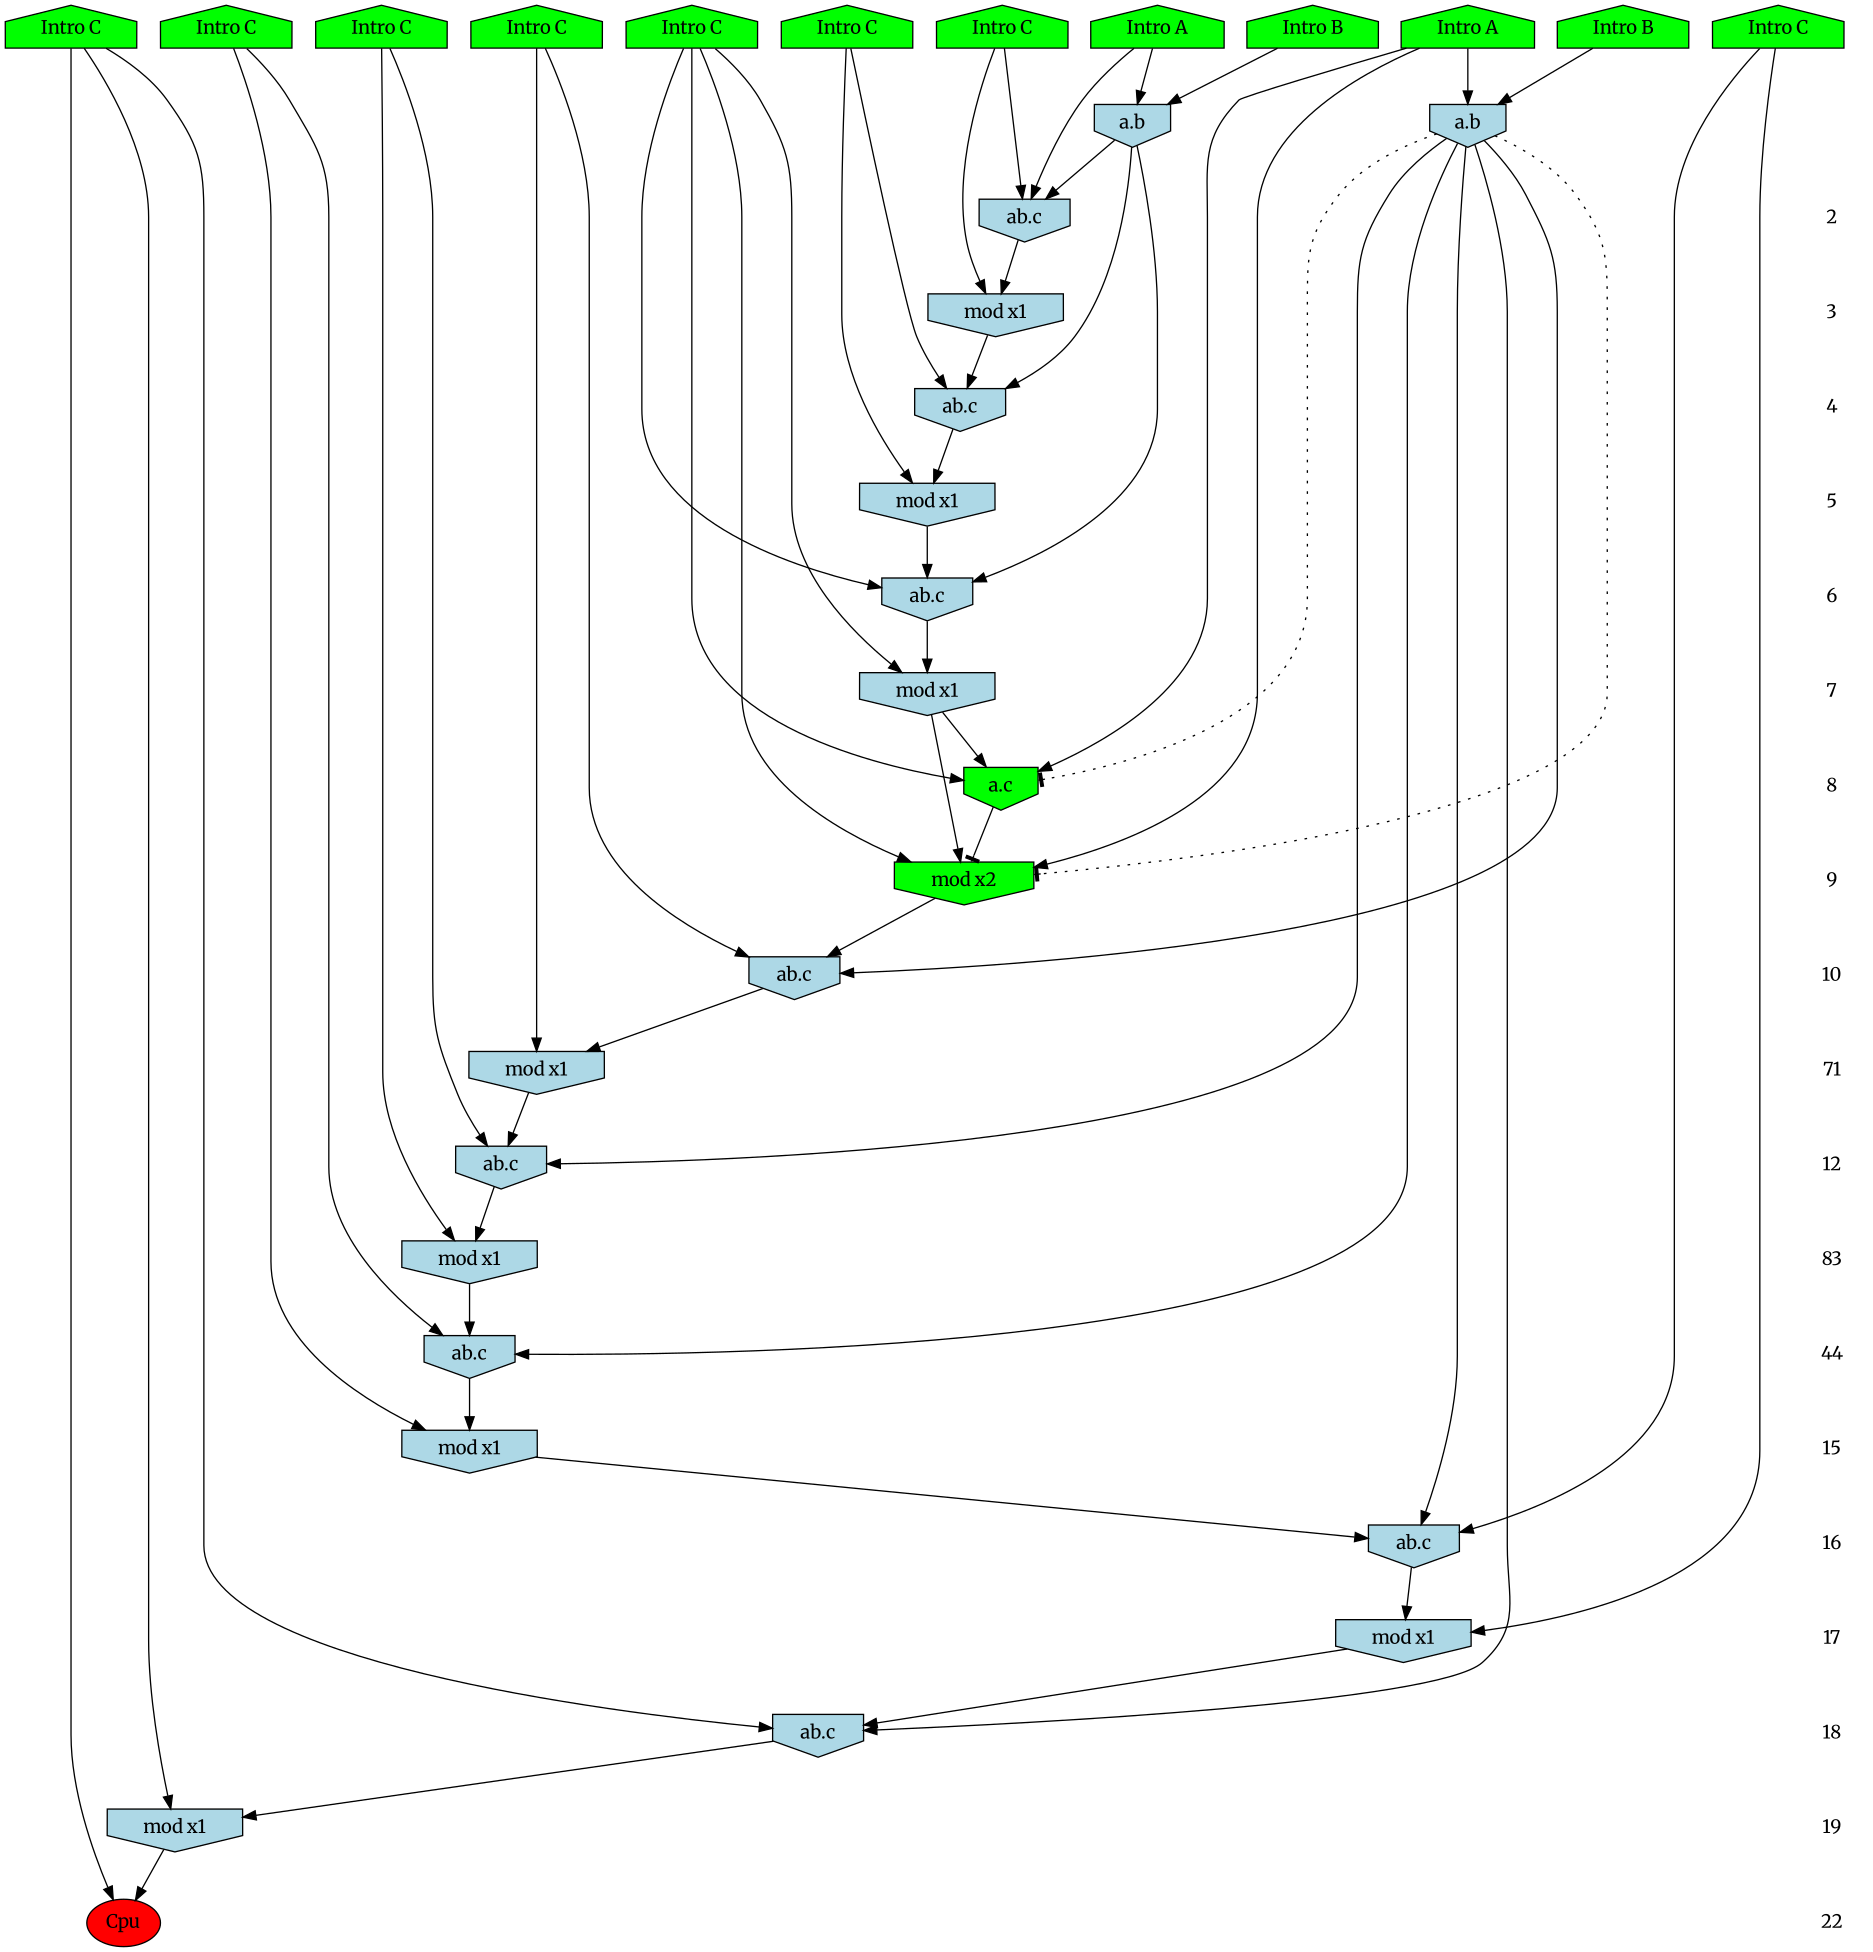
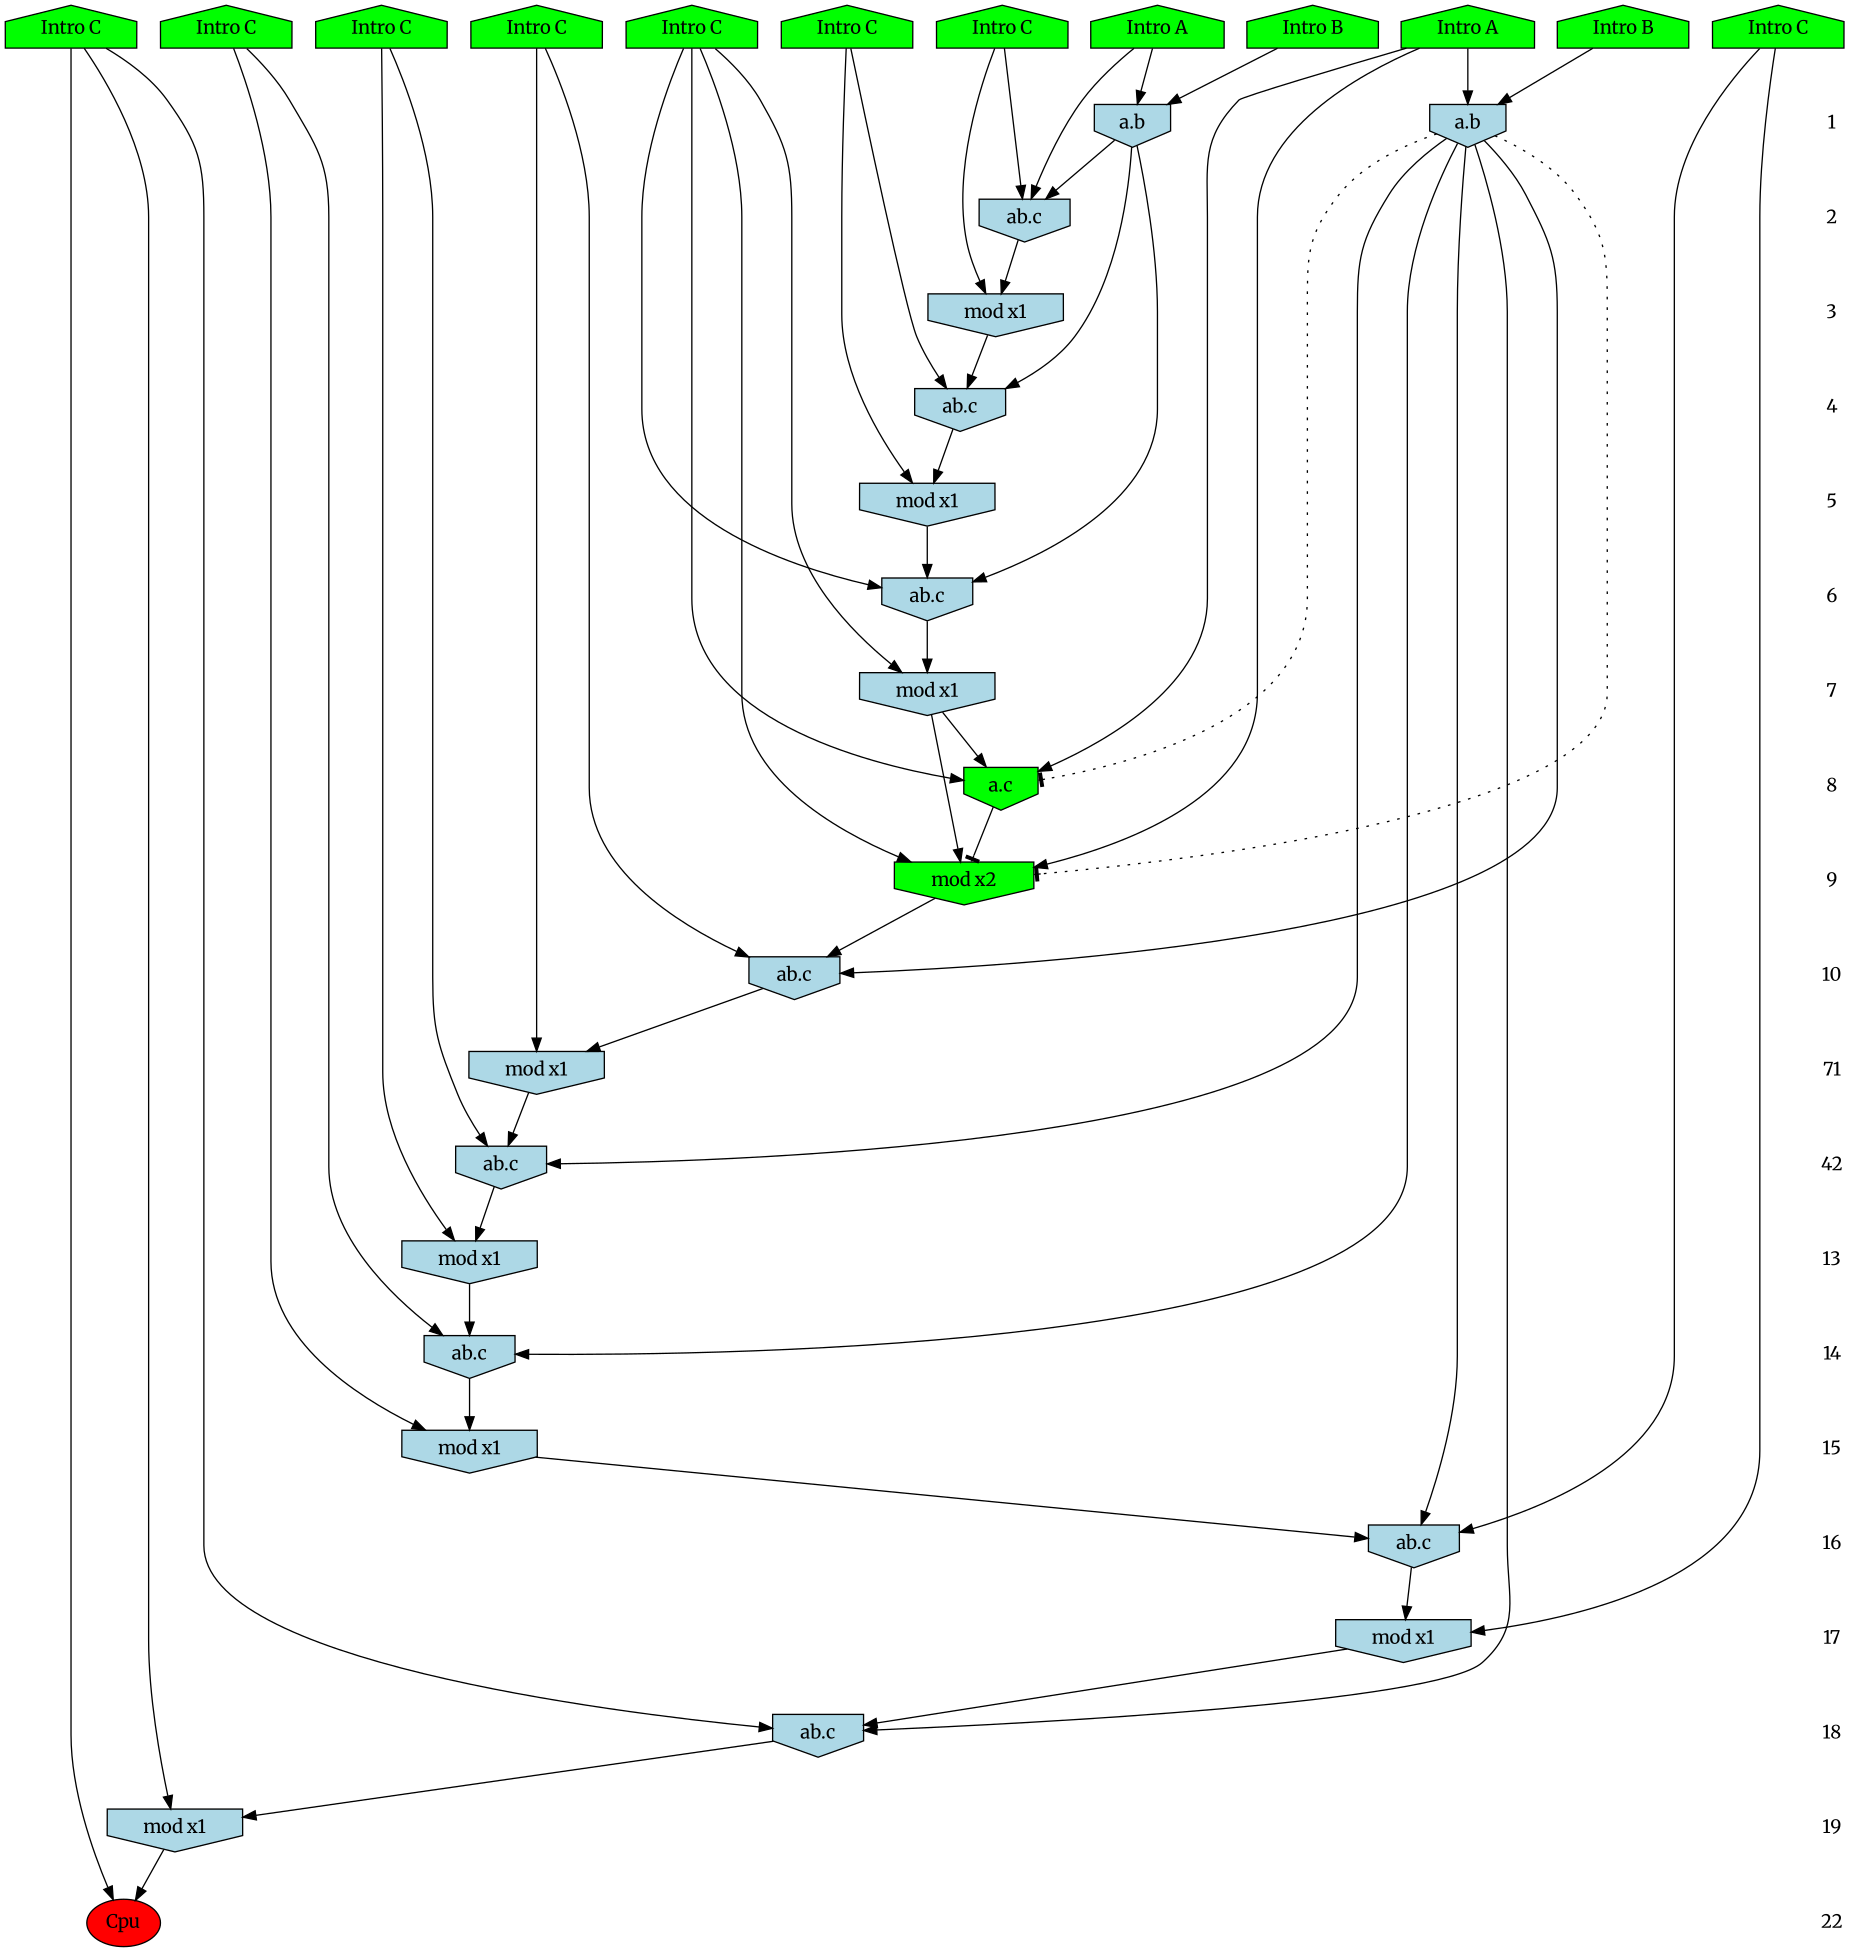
node "1": added
node "12": label "12" -> "42"
node "83": label "83" -> "13"
node "44": label "44" -> "14"
